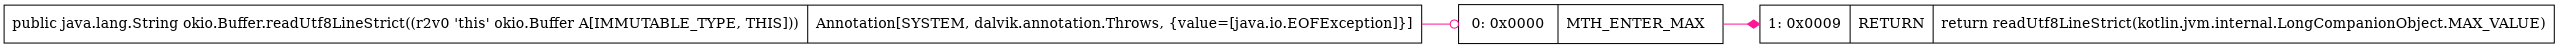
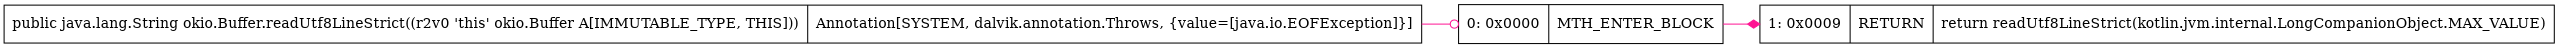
node "0: 0x0000": text "MTH_ENTER_MAX" -> "MTH_ENTER_BLOCK"
